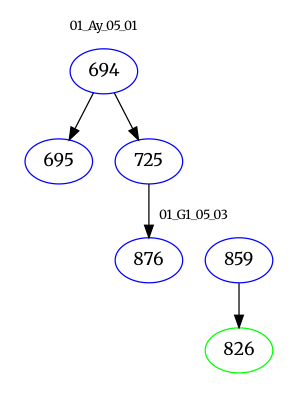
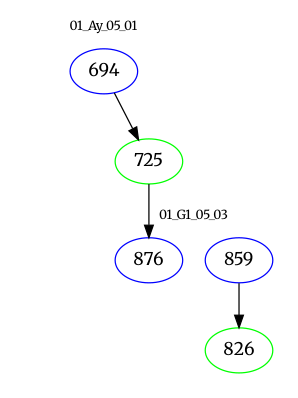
node "695": removed
node "725": color blue -> green
